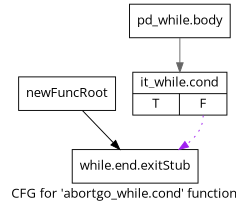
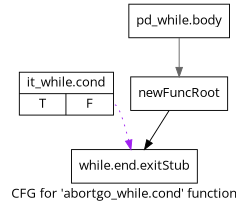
edge "pd_while.body" -> "it_while.cond": now "pd_while.body" -> "newFuncRoot"
